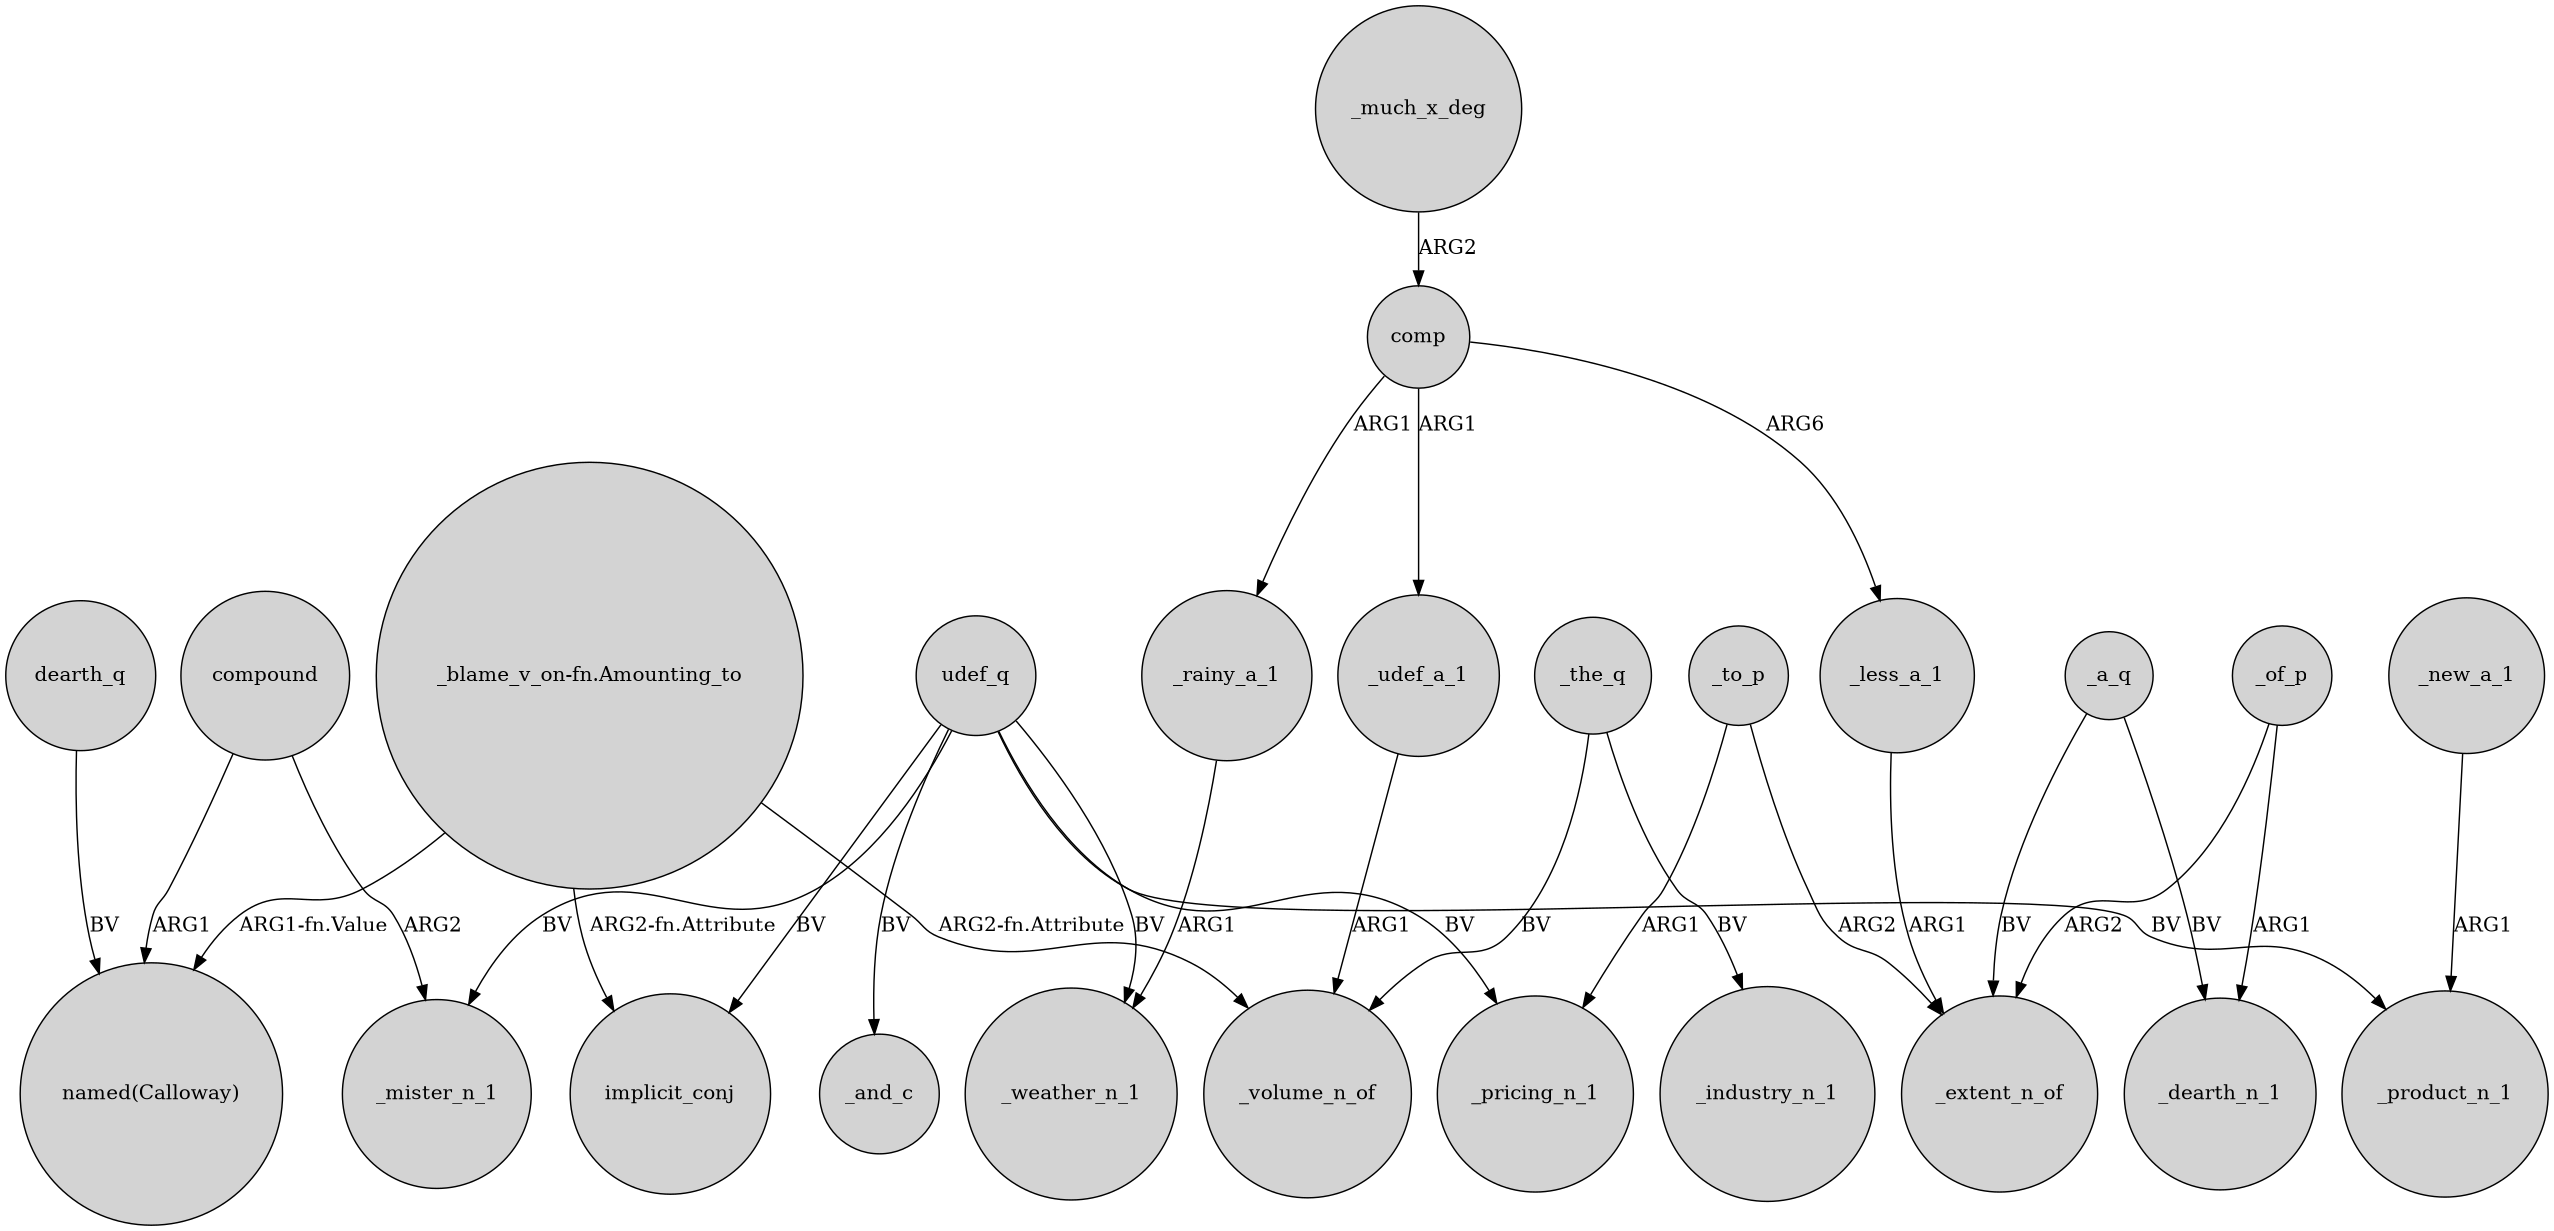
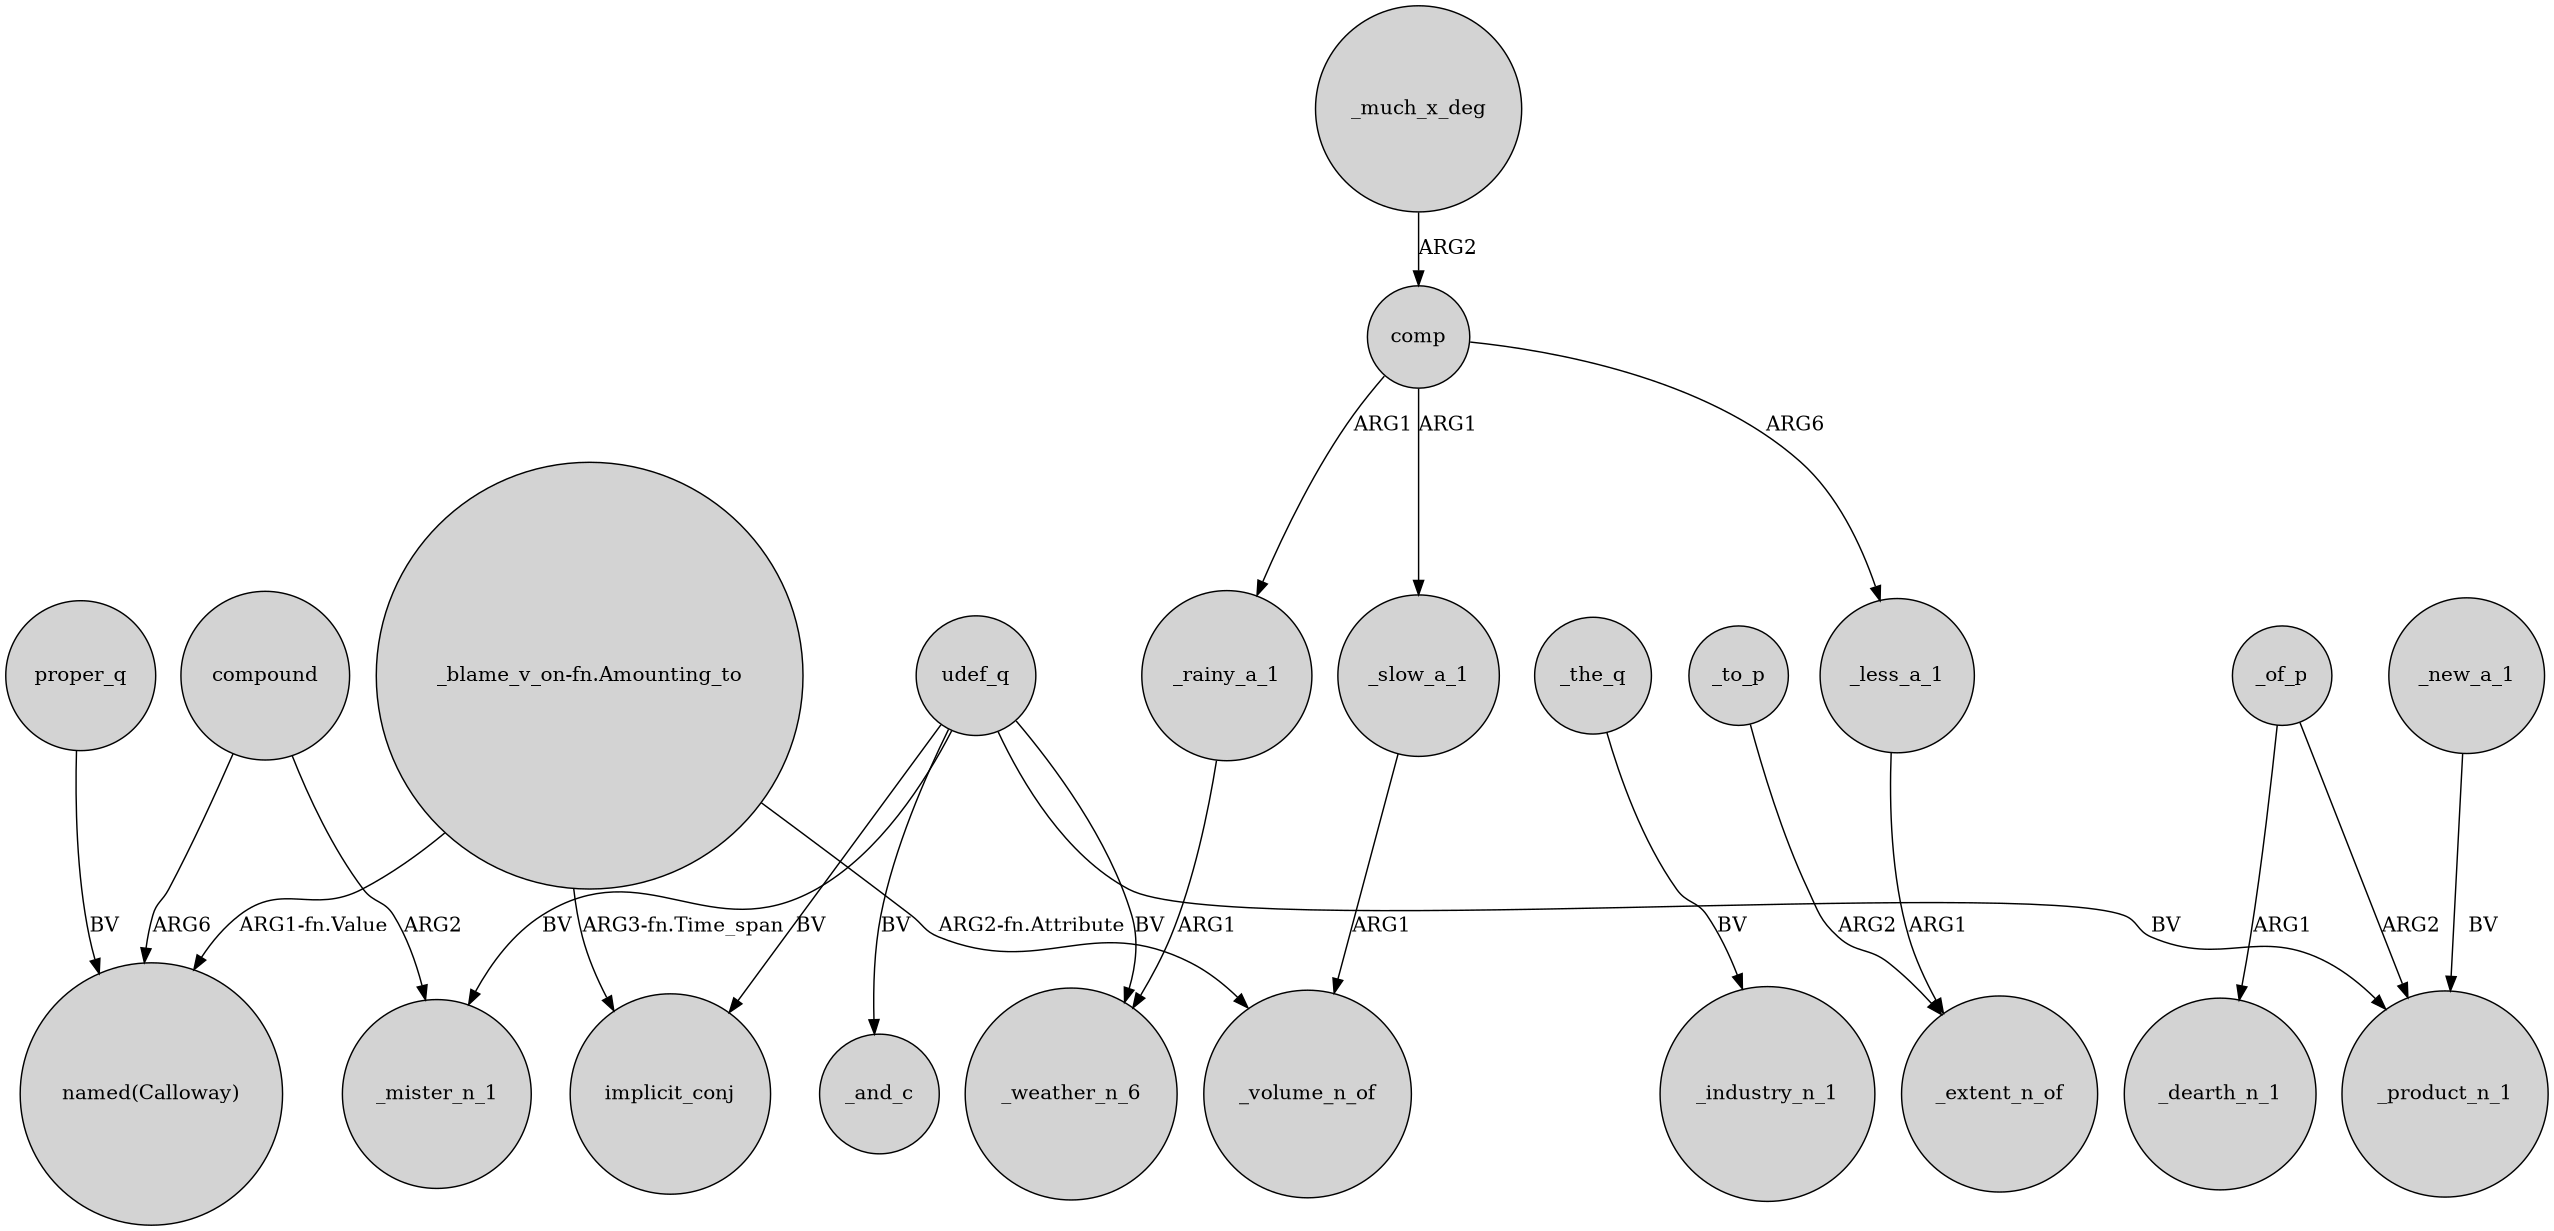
node "dearth_q": label "dearth_q" -> "proper_q"
node "_udef_a_1": label "_udef_a_1" -> "_slow_a_1"
node "_a_q": removed
edge "_of_p" -> "_extent_n_of": now "_of_p" -> "_product_n_1"
edge "_the_q" -> "_volume_n_of": removed, label "BV"
edge "compound" -> "named(Calloway)": label "ARG1" -> "ARG6"
edge "_blame_v_on-fn.Amounting_to" -> "implicit_conj": label "ARG2-fn.Attribute" -> "ARG3-fn.Time_span"
edge "_new_a_1" -> "_product_n_1": label "ARG1" -> "BV"
node "_weather_n_1": label "_weather_n_1" -> "_weather_n_6"
node "_pricing_n_1": removed
